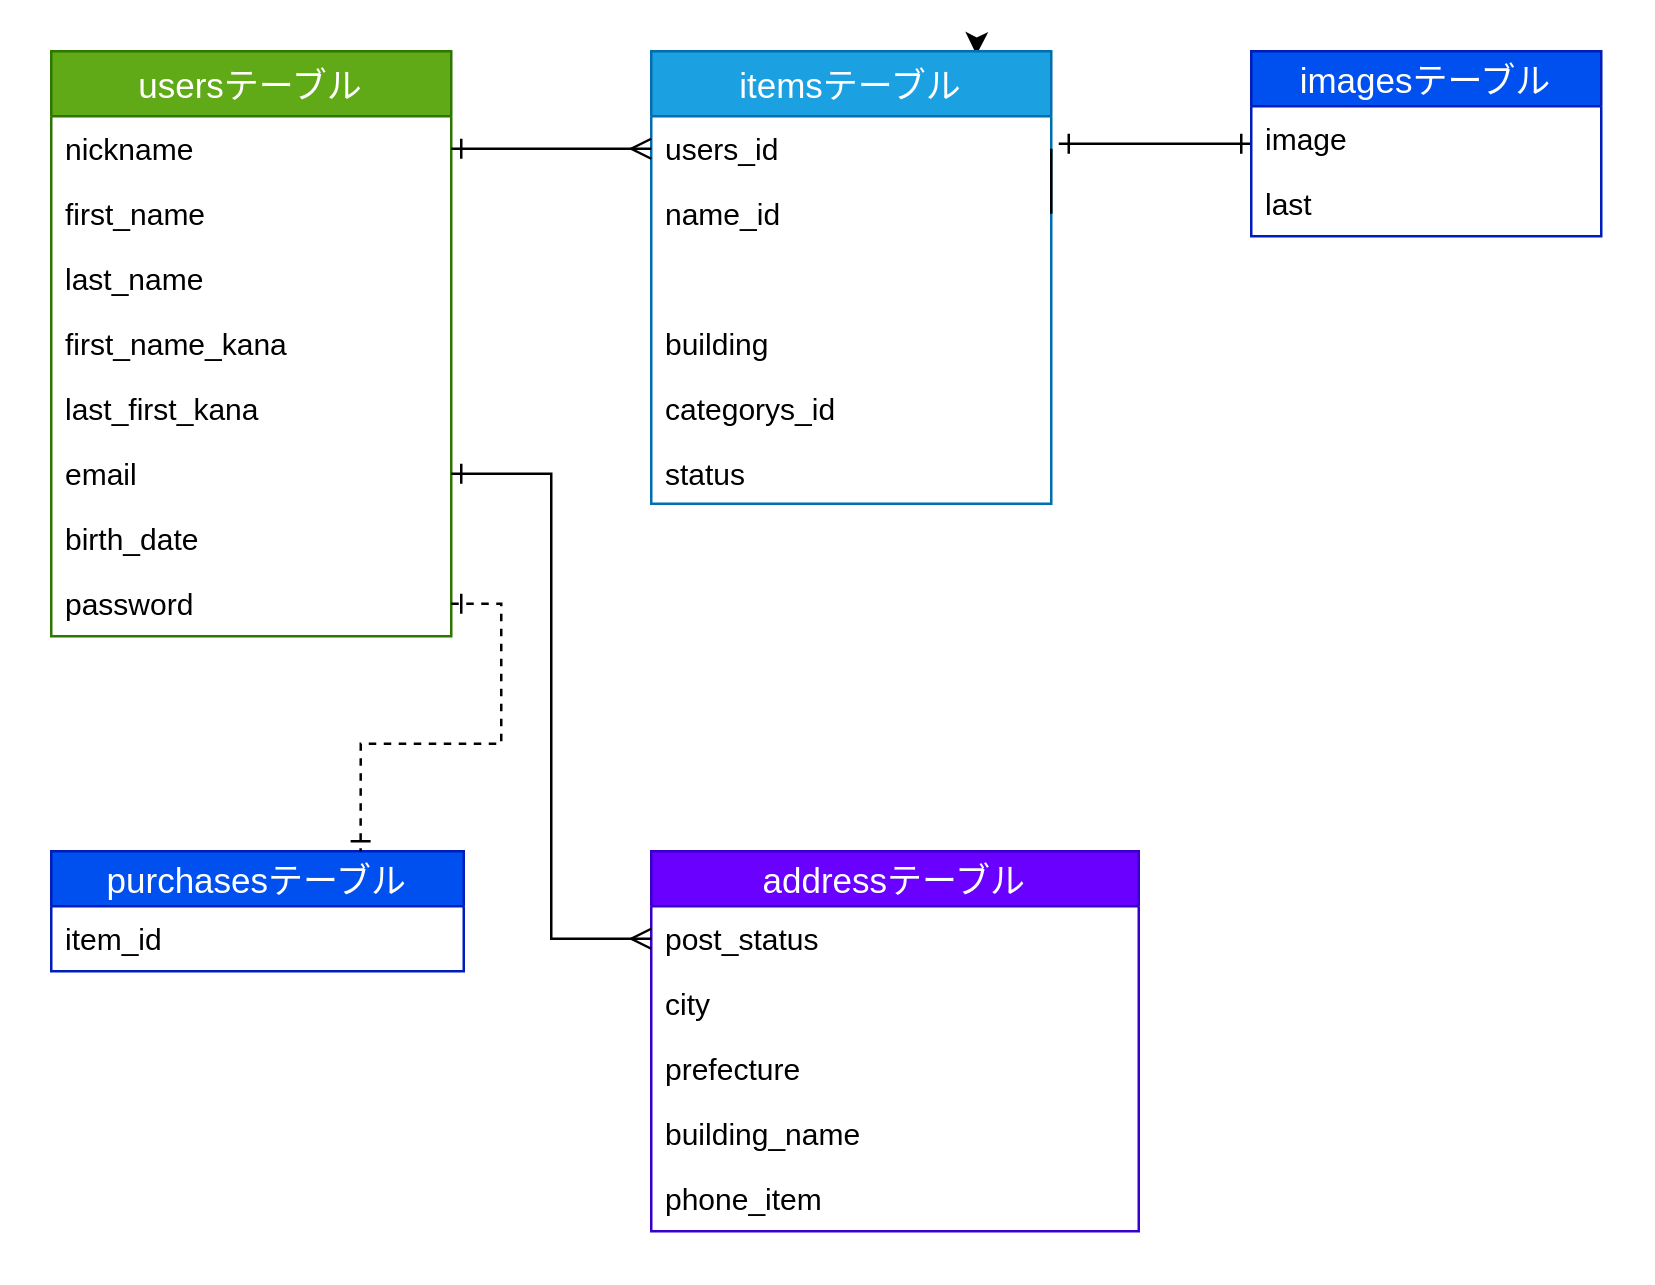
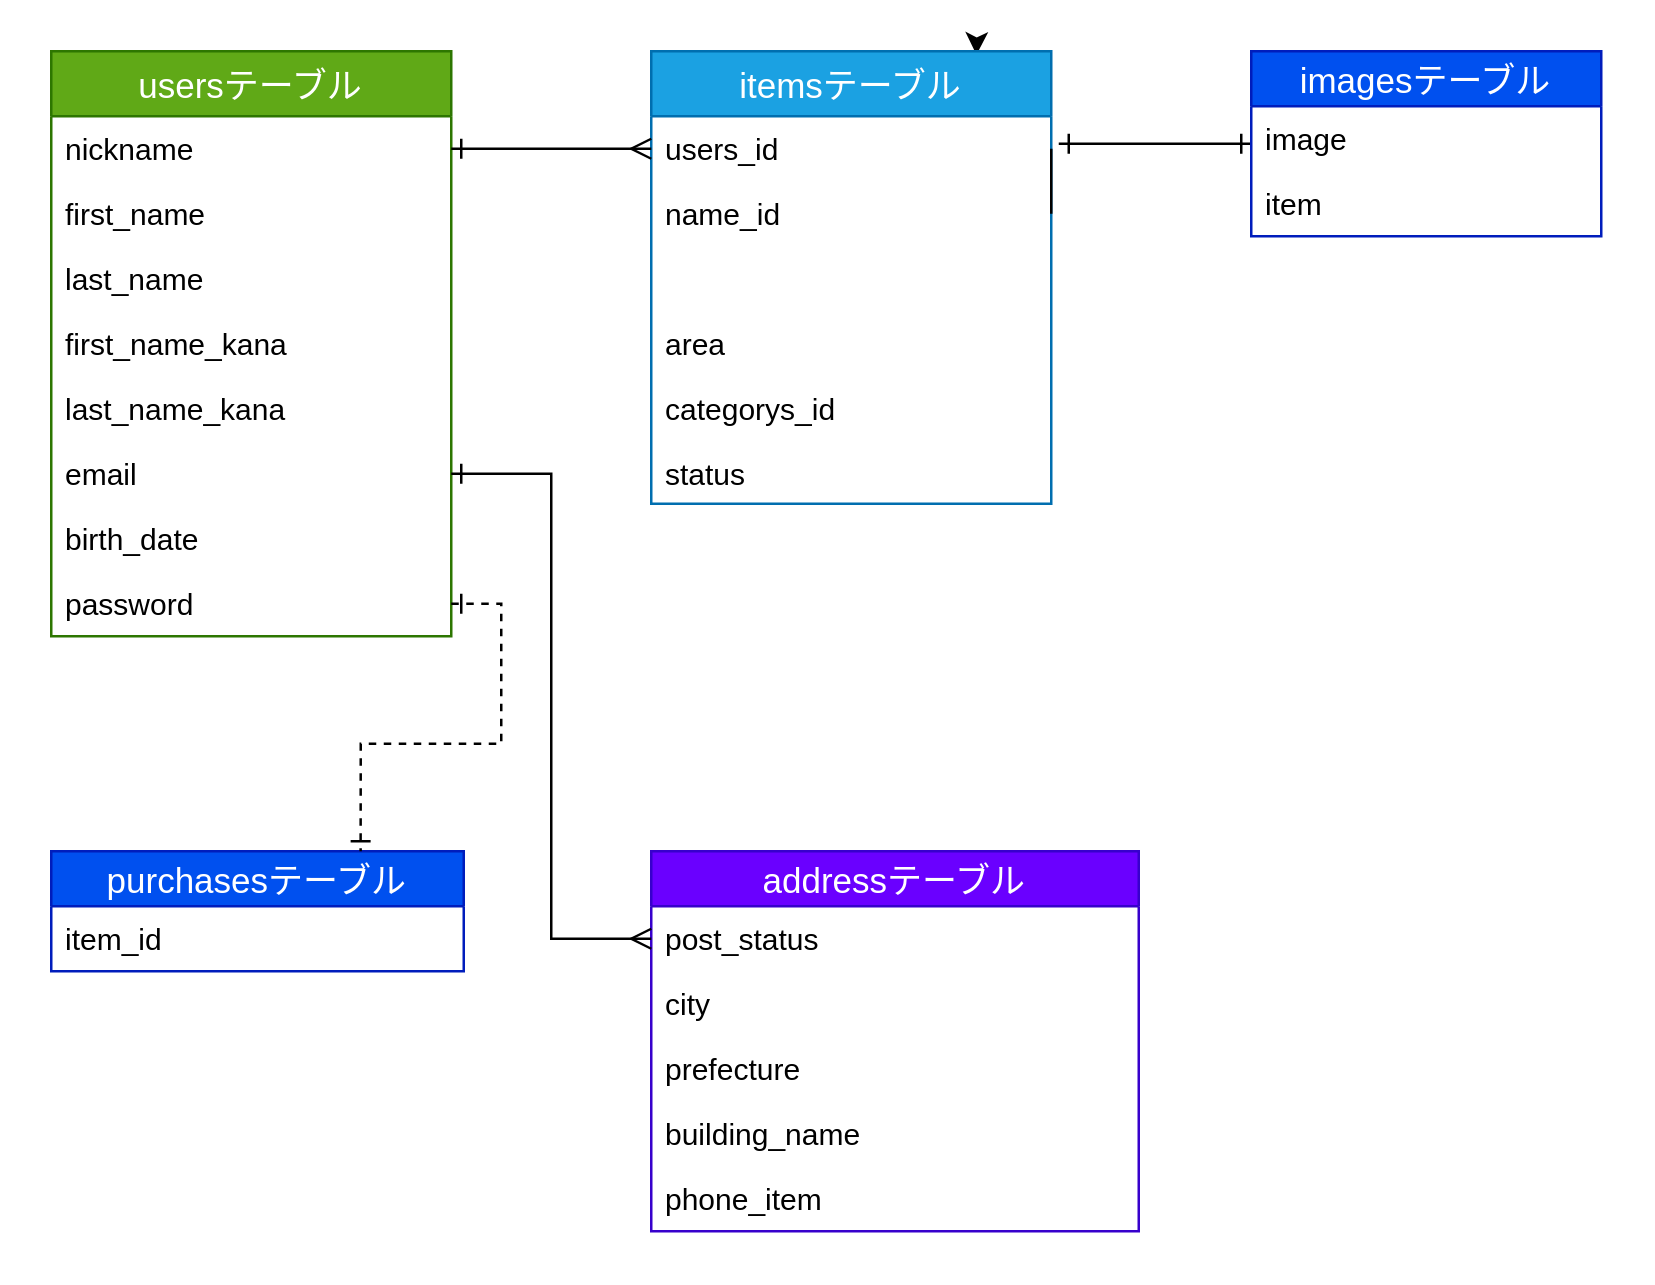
node "last": label "last" -> "item"
node "building": label "building" -> "area"
node "last_first_kana": label "last_first_kana" -> "last_name_kana"
